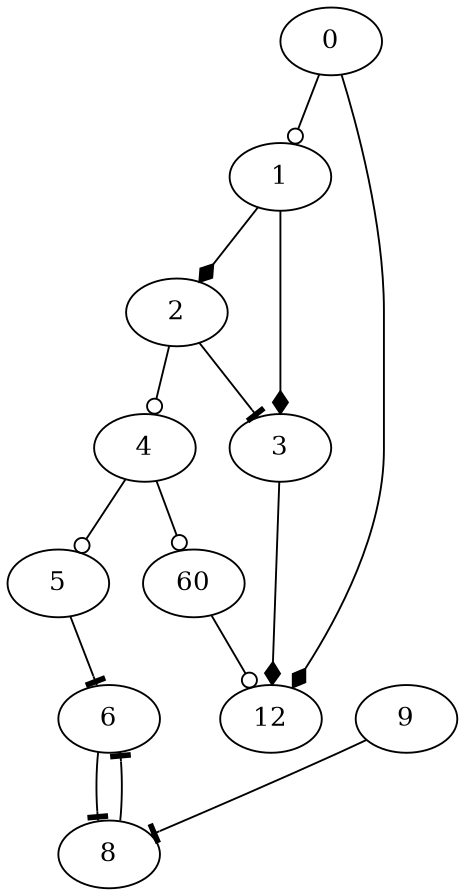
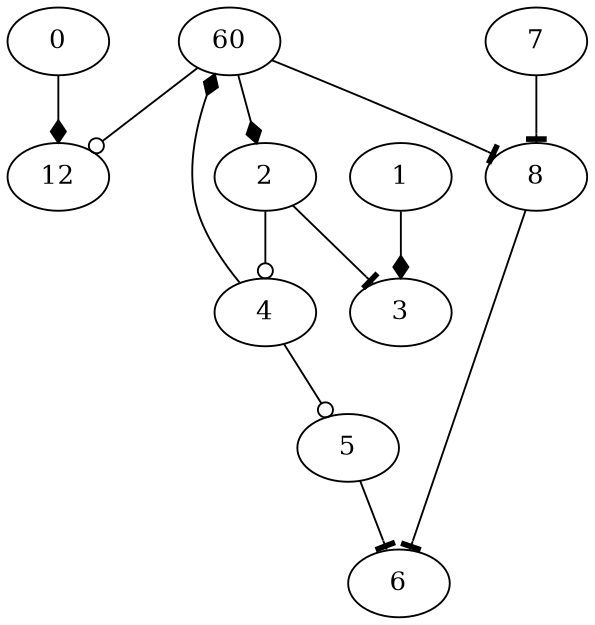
edge "0" -> "1": removed
edge "1" -> "2": now "60" -> "2"
edge "4" -> "60": arrowhead odot -> diamond
edge "3" -> "12": removed
node "9": label "9" -> "7"
edge "6" -> "8": now "60" -> "8"
